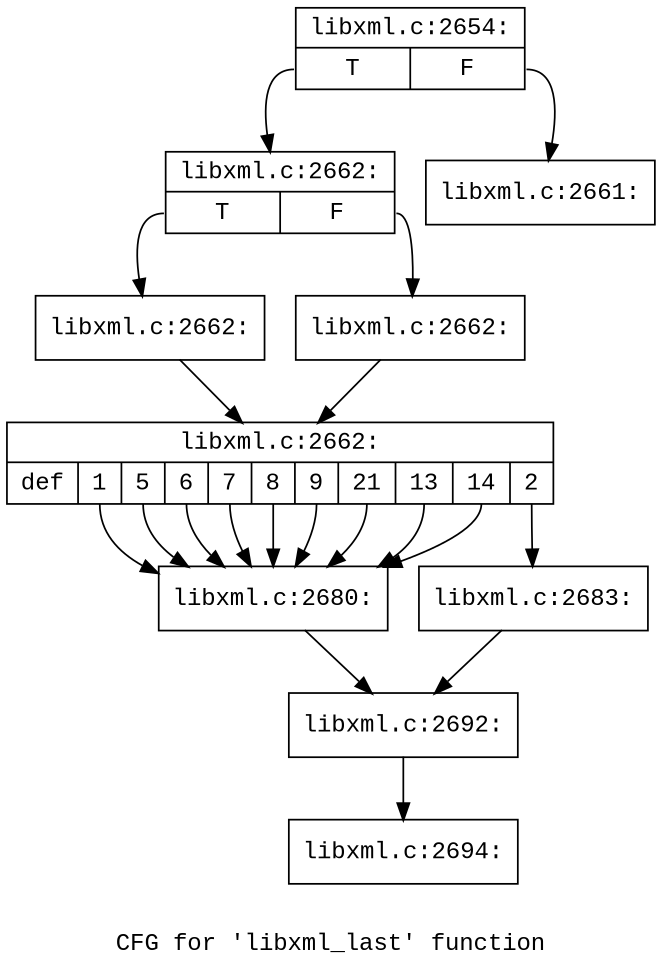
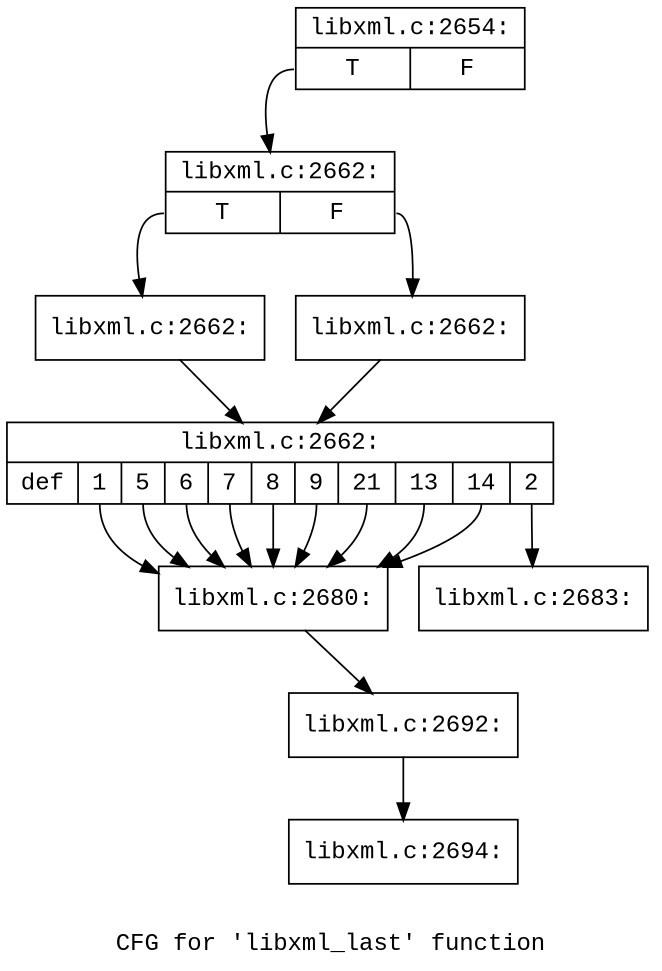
node "libxml.c:2661:": removed
edge "libxml.c:2683:" -> "libxml.c:2692:": removed
